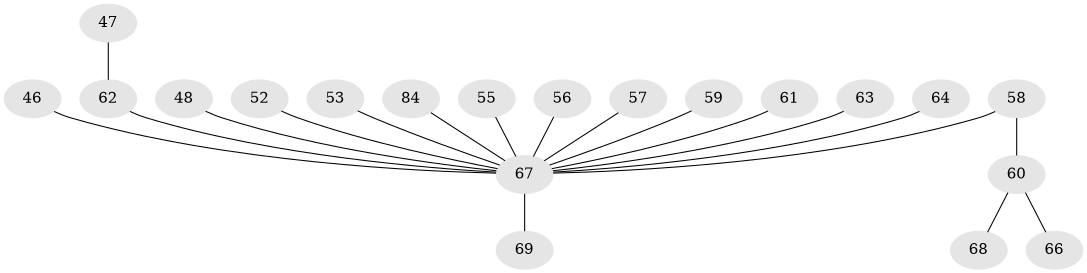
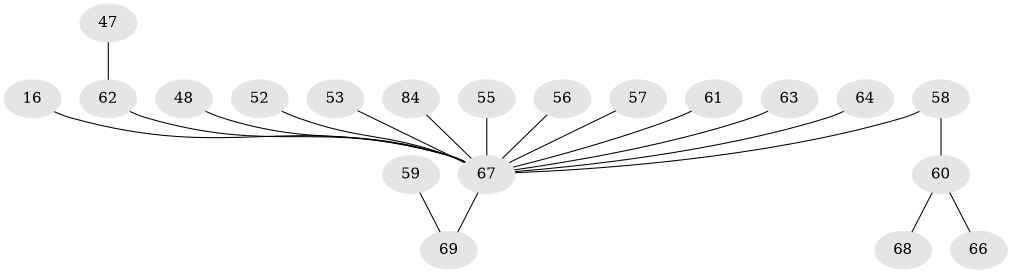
node "46": label "46" -> "16"
edge "59" -- "67": now "59" -- "69"
